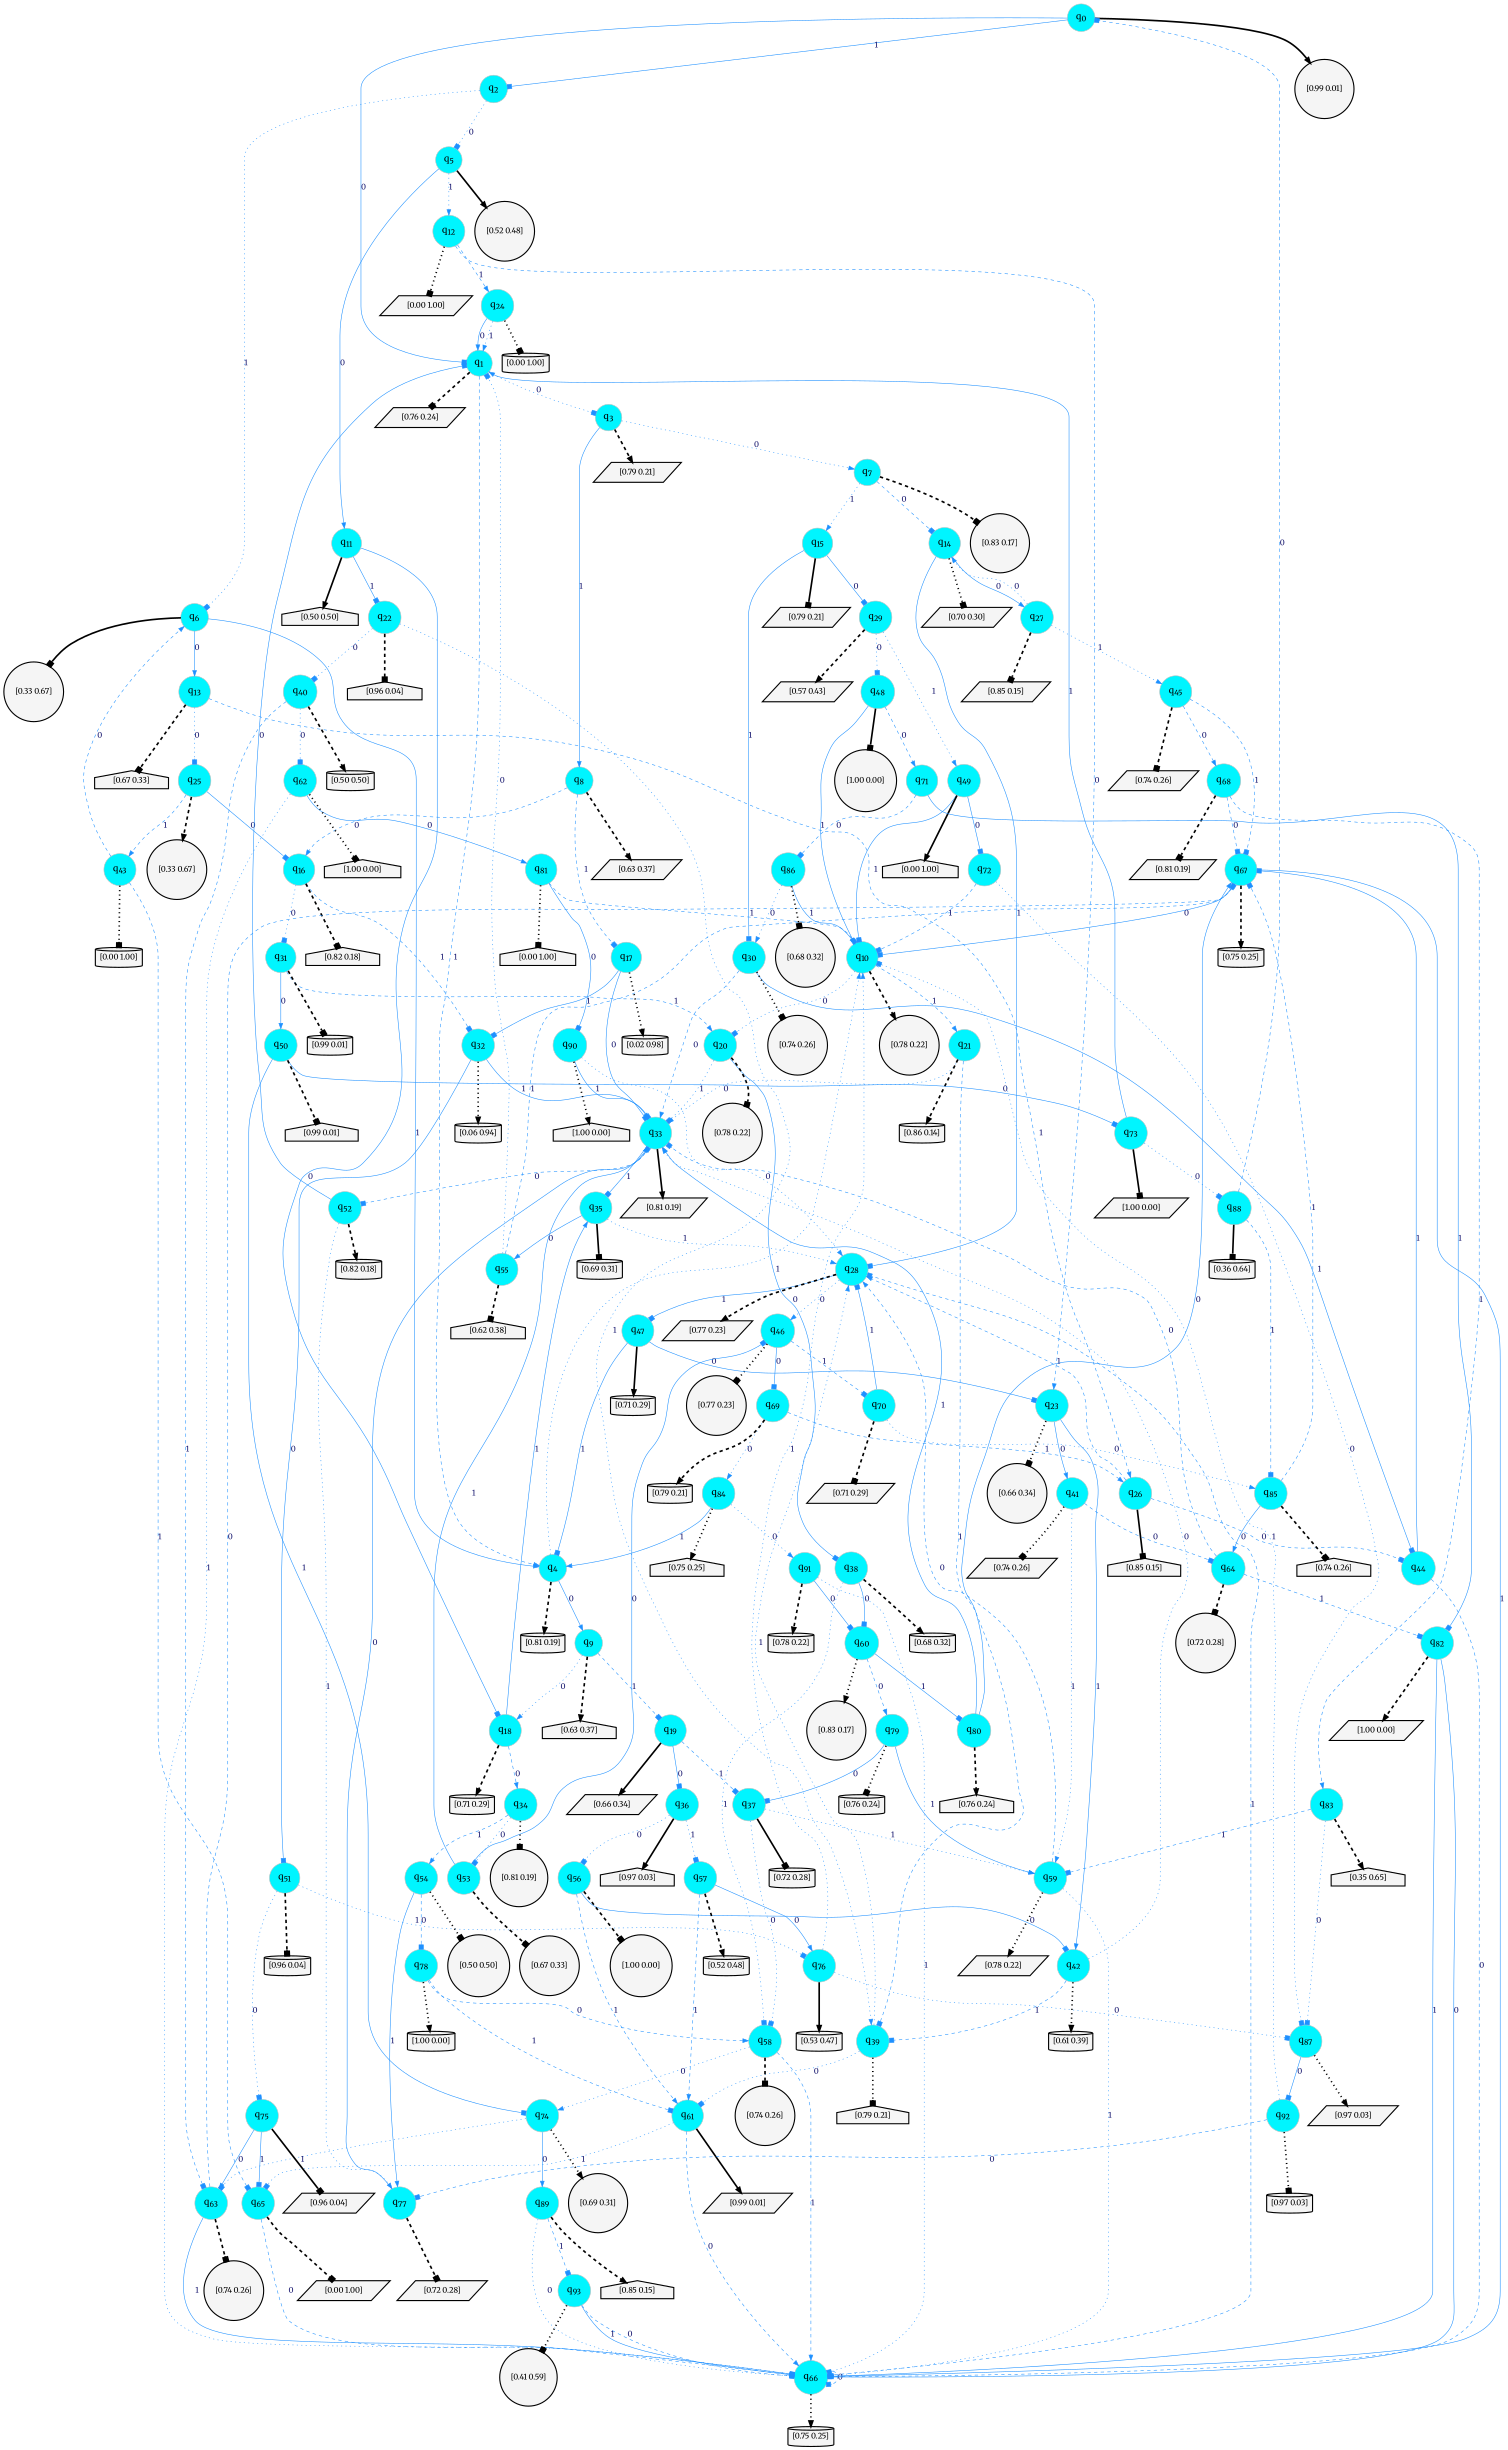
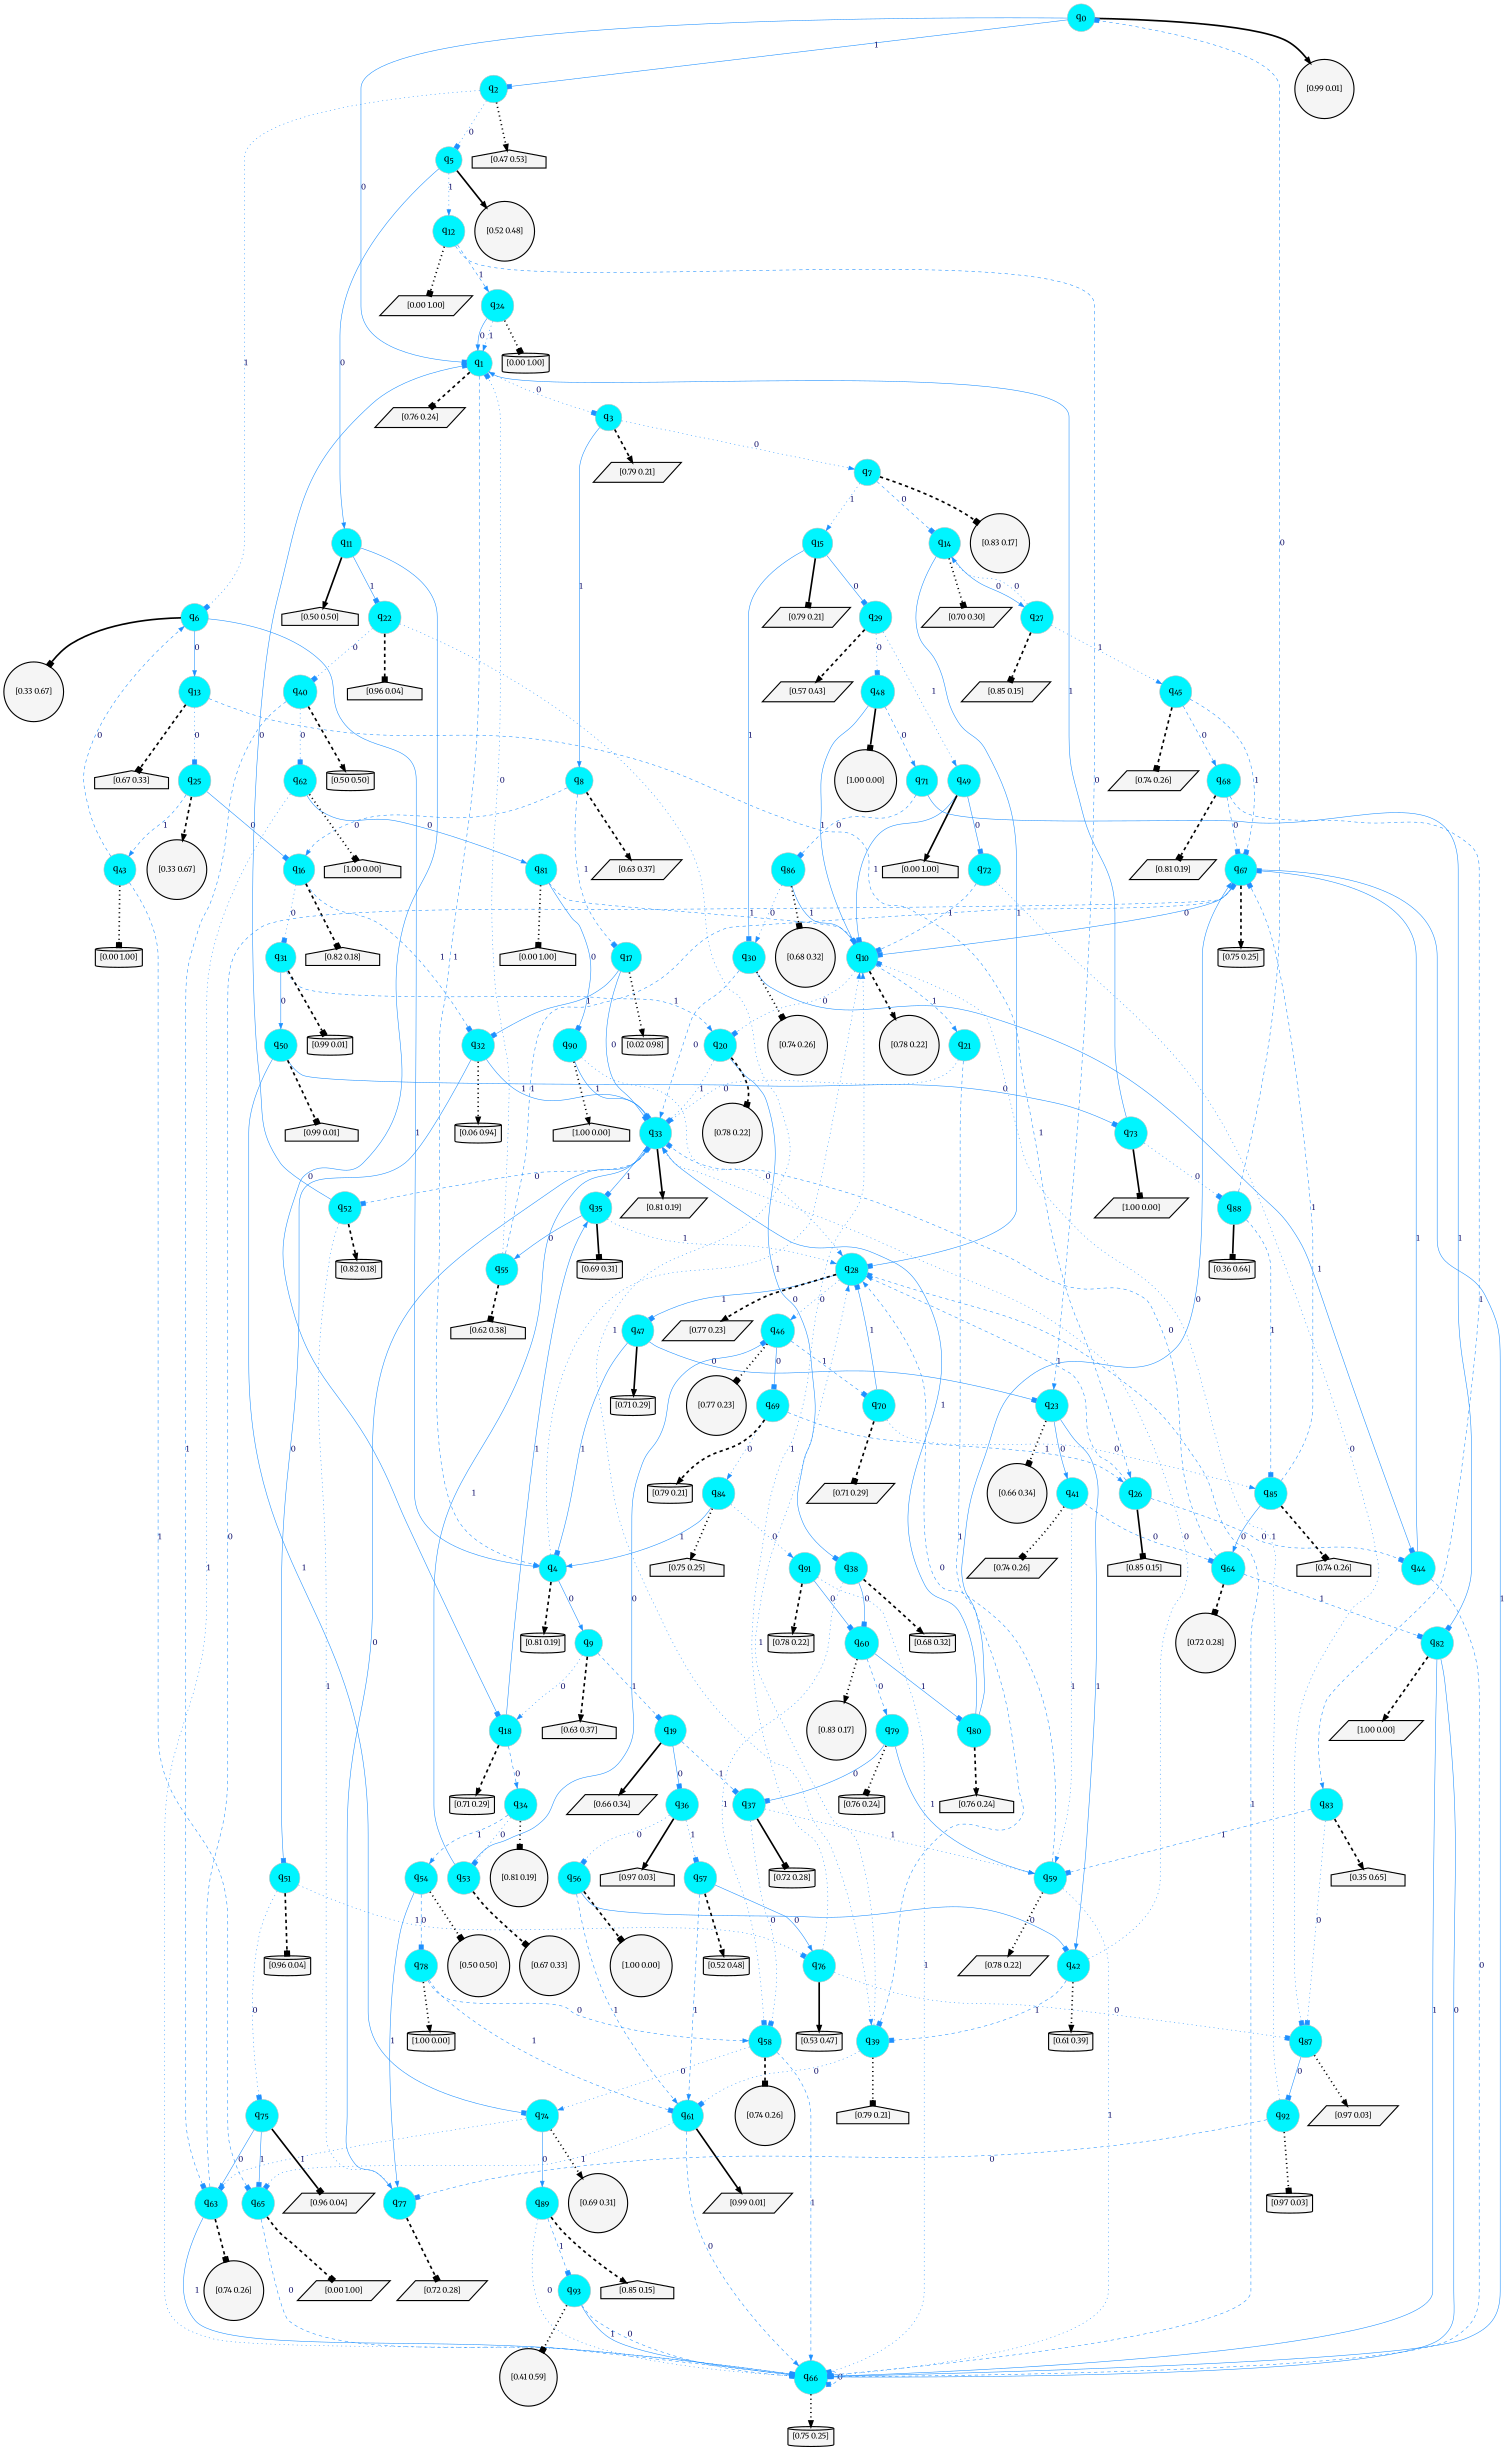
node "[0.47 0.53]": added
node "[0.86 0.14]": removed
